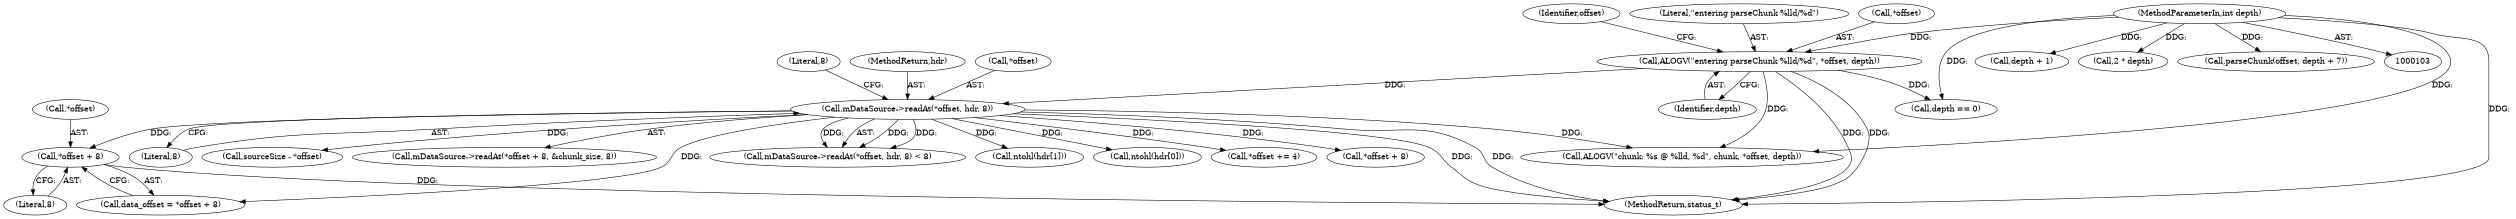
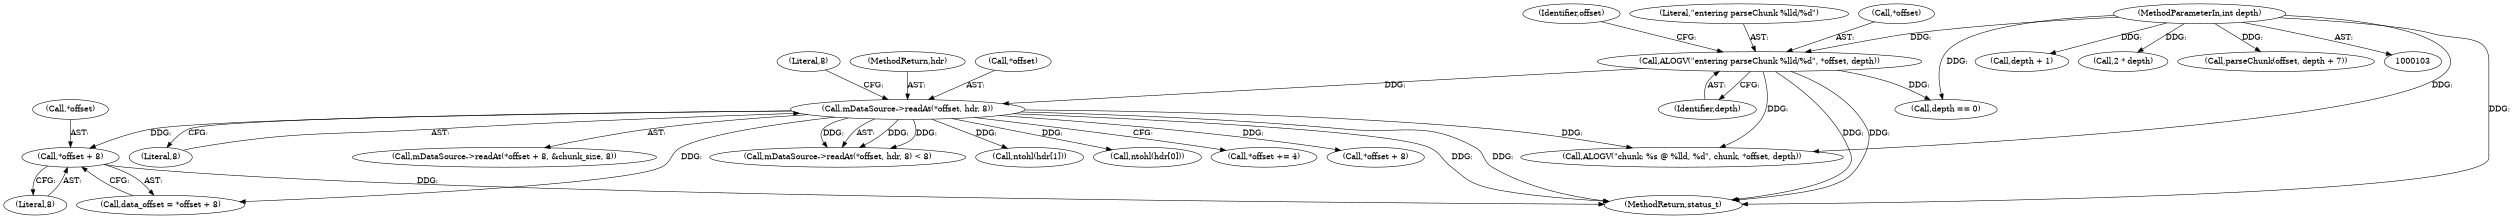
edge "(Call,mDataSource->readAt(*offset, hdr, 8))" -> "(Call,*offset += 4)": label "DDG: " -> "CFG: "
node "(Call,sourceSize - *offset)": removed
